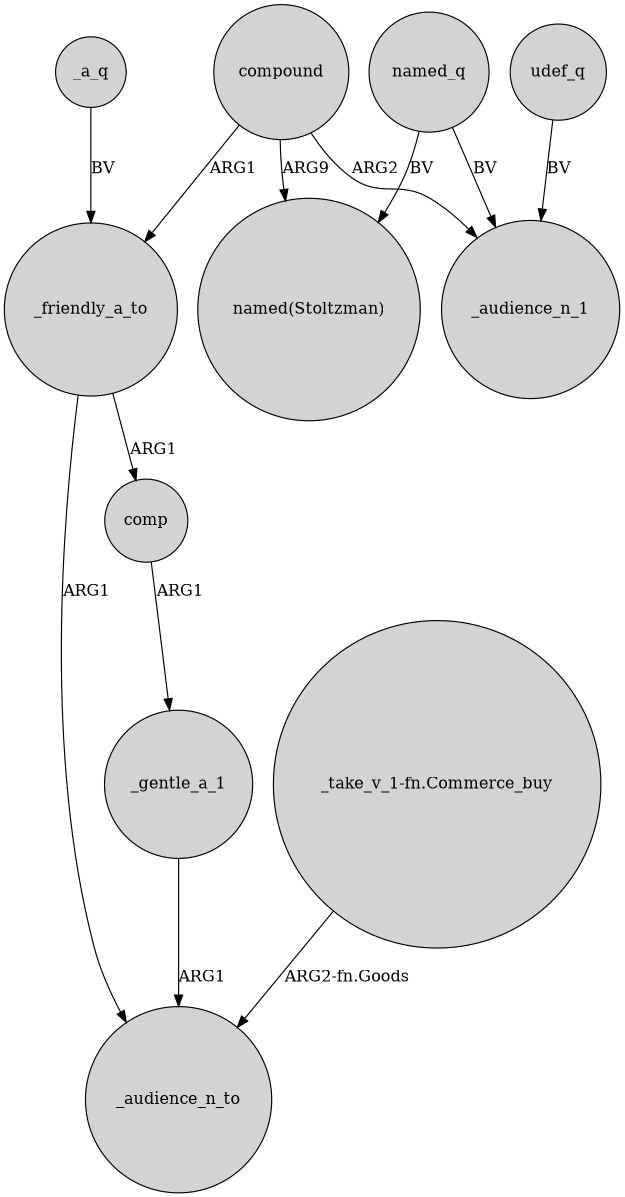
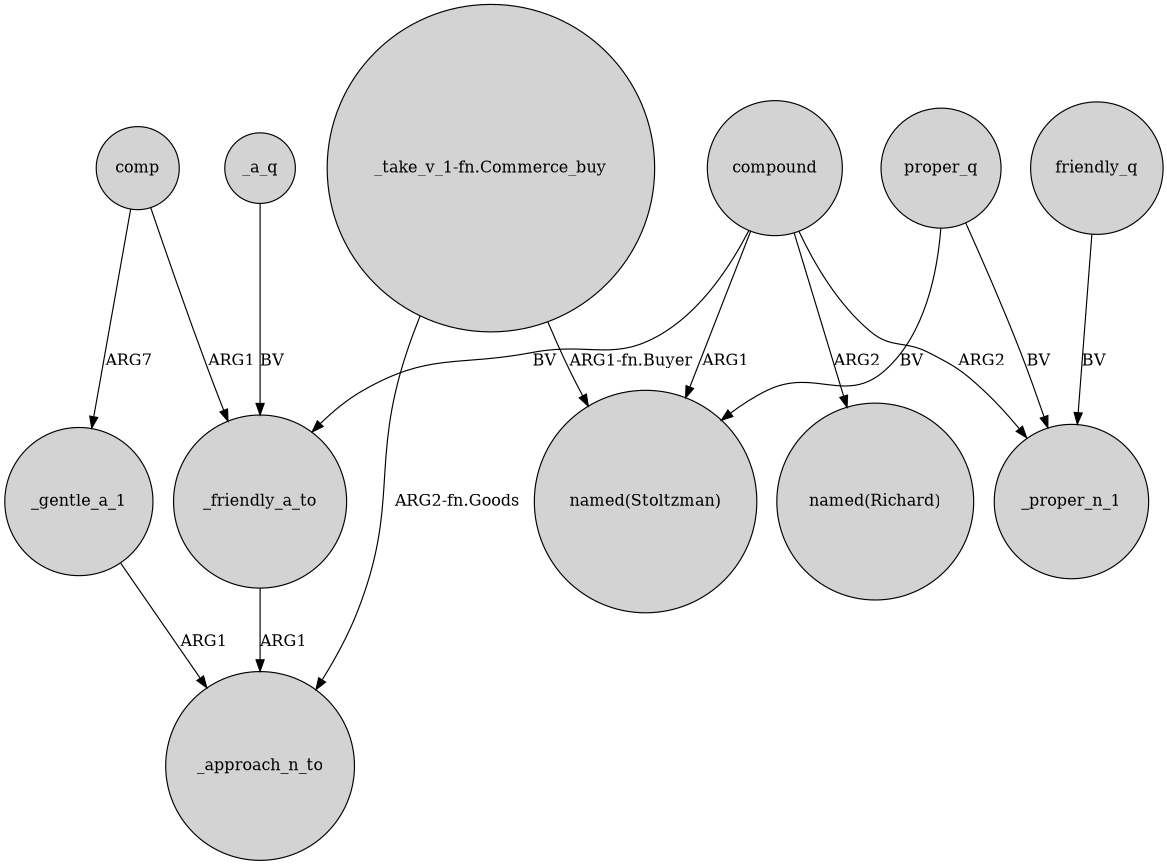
node "named_q": label "named_q" -> "proper_q"
node "udef_q": label "udef_q" -> "friendly_q"
edge "compound" -> "_friendly_a_to": label "ARG1" -> "BV"
edge "compound" -> "named(Stoltzman)": label "ARG9" -> "ARG1"
node "_audience_n_1": label "_audience_n_1" -> "_proper_n_1"
edge "_take_v_1-fn.Commerce_buy" -> "named(Stoltzman)": added, label "ARG1-fn.Buyer"
edge "_friendly_a_to" -> "comp": reversed
node "named(Richard)": added
edge "comp" -> "_gentle_a_1": label "ARG1" -> "ARG7"
node "_audience_n_to": label "_audience_n_to" -> "_approach_n_to"
